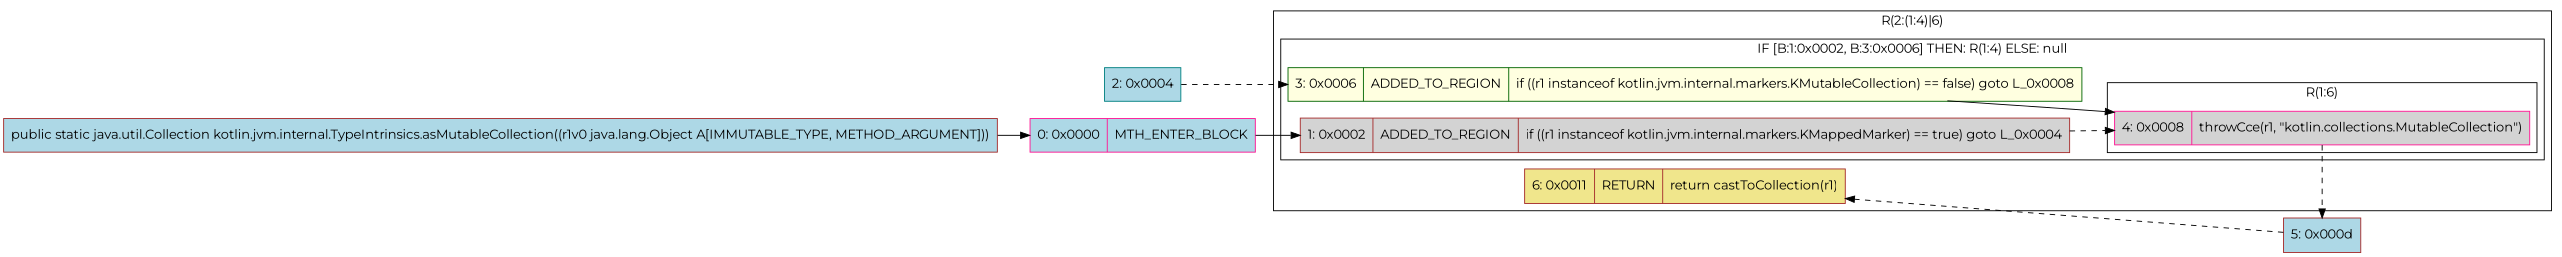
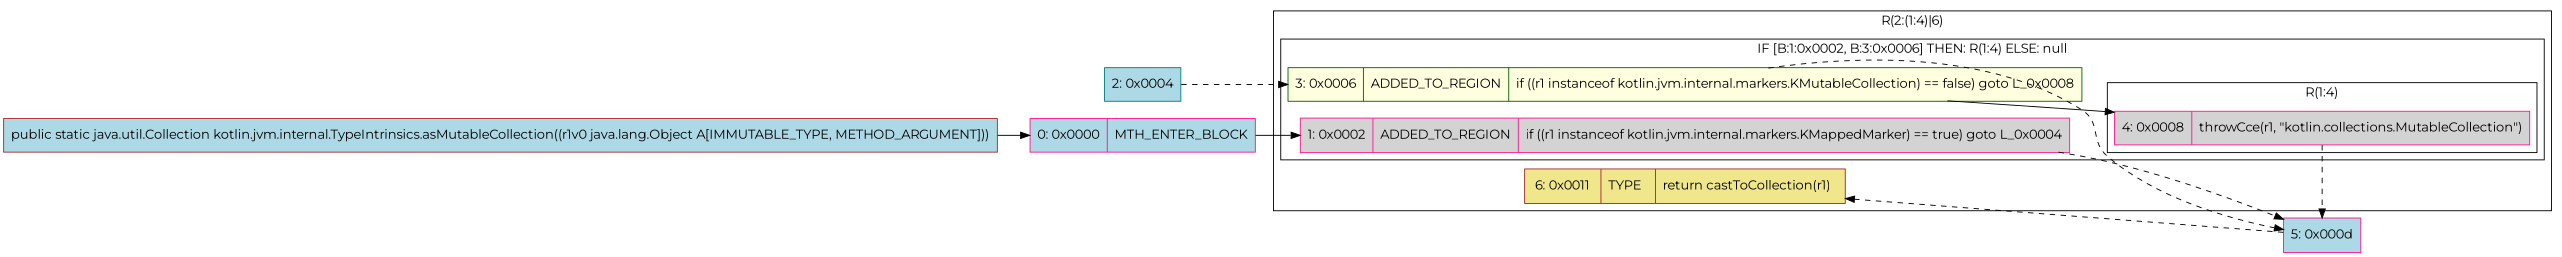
edge "3: 0x0006" -> "5: 0x000d": added
cluster "R(1:6)": label "R(1:6)" -> "R(1:4)"
edge "1: 0x0002" -> "4: 0x0008": now "1: 0x0002" -> "5: 0x000d"
node "1: 0x0002": color brown -> deeppink
node "6: 0x0011": text "RETURN" -> "TYPE"
node "5: 0x000d": color brown -> deeppink
